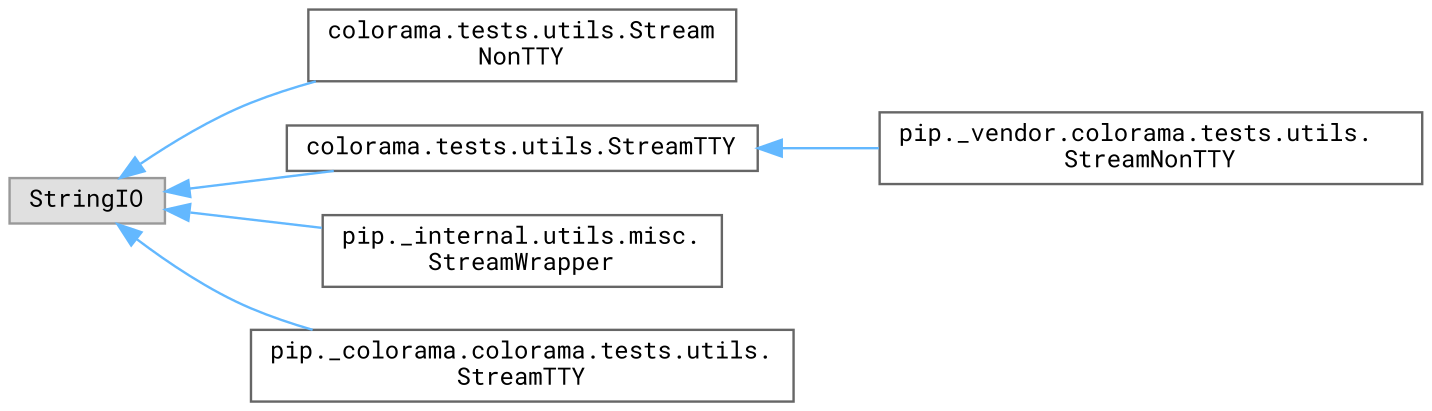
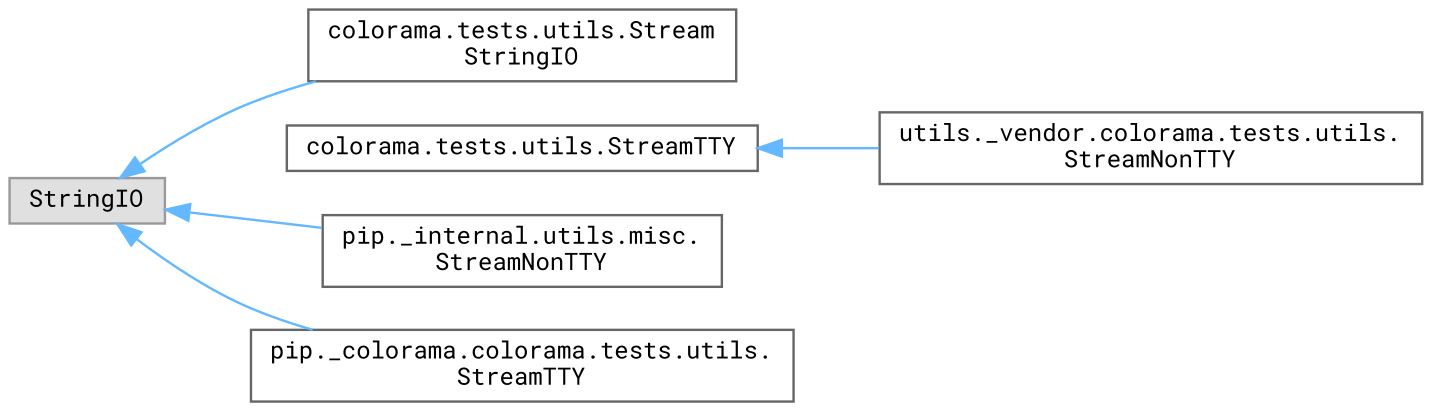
node "colorama.tests.utils.Stream NonTTY": label "colorama.tests.utils.Stream NonTTY" -> "colorama.tests.utils.Stream StringIO"
node "pip._vendor.colorama.tests.utils. StreamNonTTY": label "pip._vendor.colorama.tests.utils. StreamNonTTY" -> "utils._vendor.colorama.tests.utils. StreamNonTTY"
edge "colorama.tests.utils.StreamTTY" -> "StringIO": removed
node "pip._internal.utils.misc. StreamWrapper": label "pip._internal.utils.misc. StreamWrapper" -> "pip._internal.utils.misc. StreamNonTTY"
